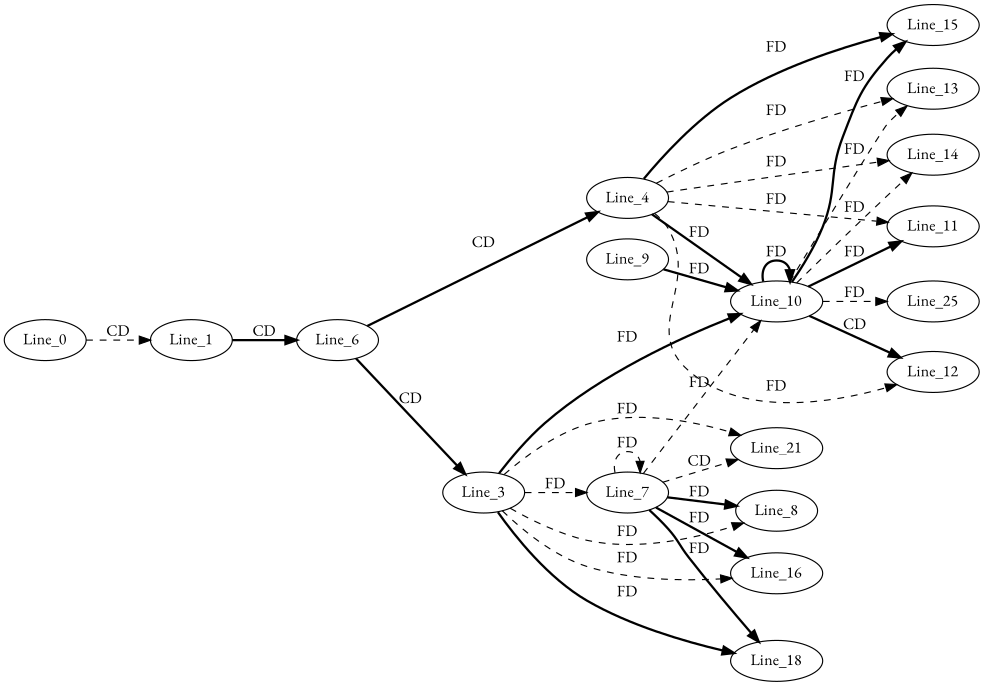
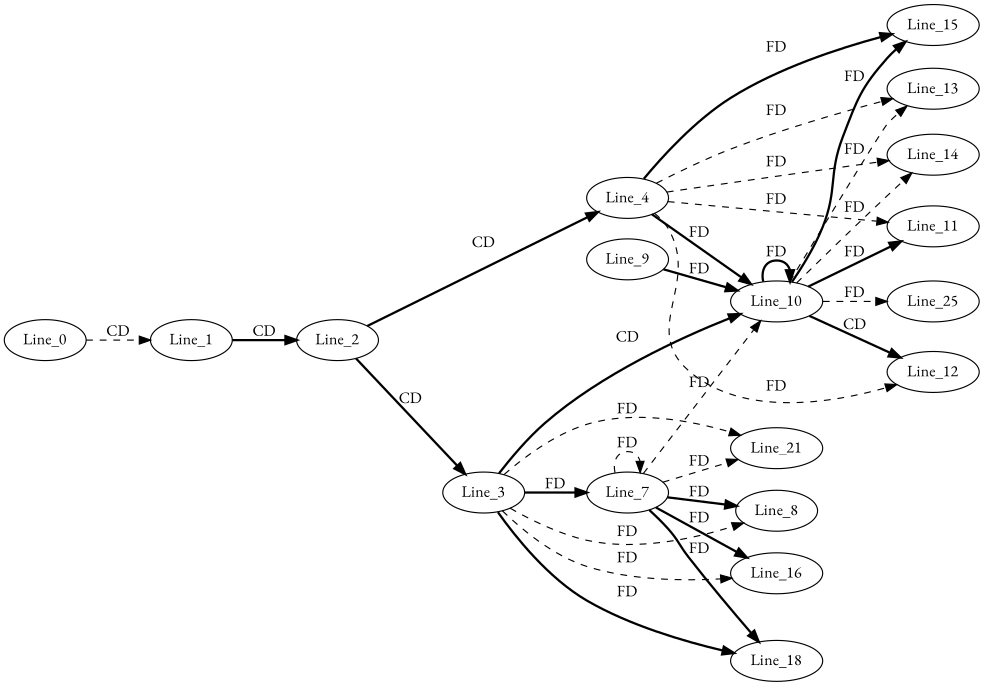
edge "Line_3" -> "Line_10": label "FD" -> "CD"
node "Line_6": label "Line_6" -> "Line_2"
edge "Line_7" -> "Line_21": label "CD" -> "FD"
edge "Line_3" -> "Line_7": style dashed -> bold
